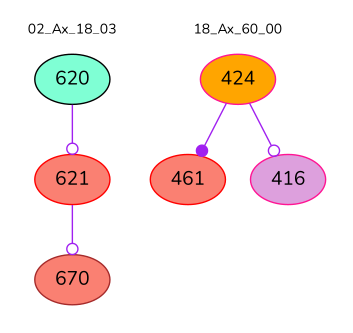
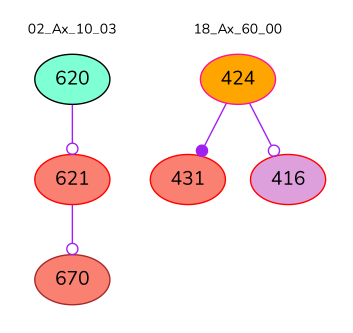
cluster "02_Ax_18_03": label "02_Ax_18_03" -> "02_Ax_10_03"
node "461": label "461" -> "431"
node "416": color deeppink -> red
